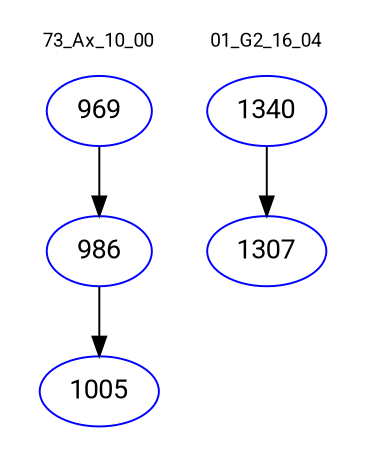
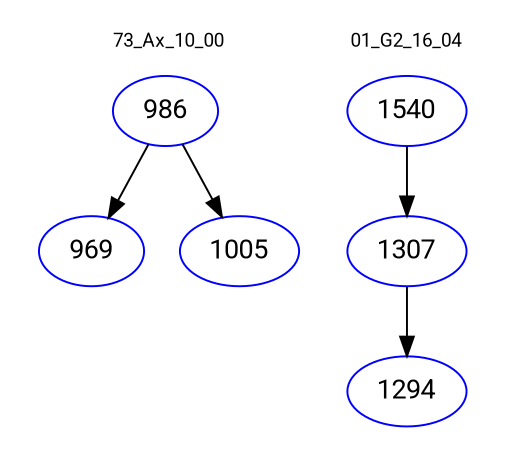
node "1340": label "1340" -> "1540"
edge "969" -> "986": reversed
node "1294": added
